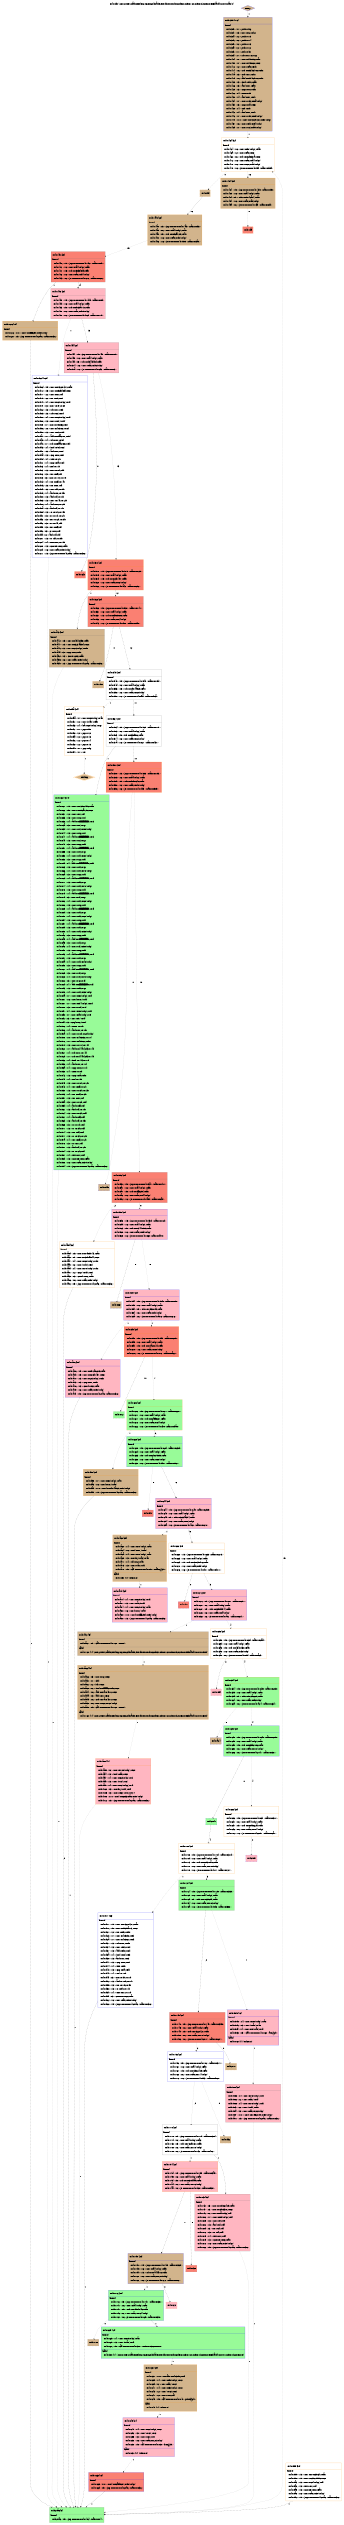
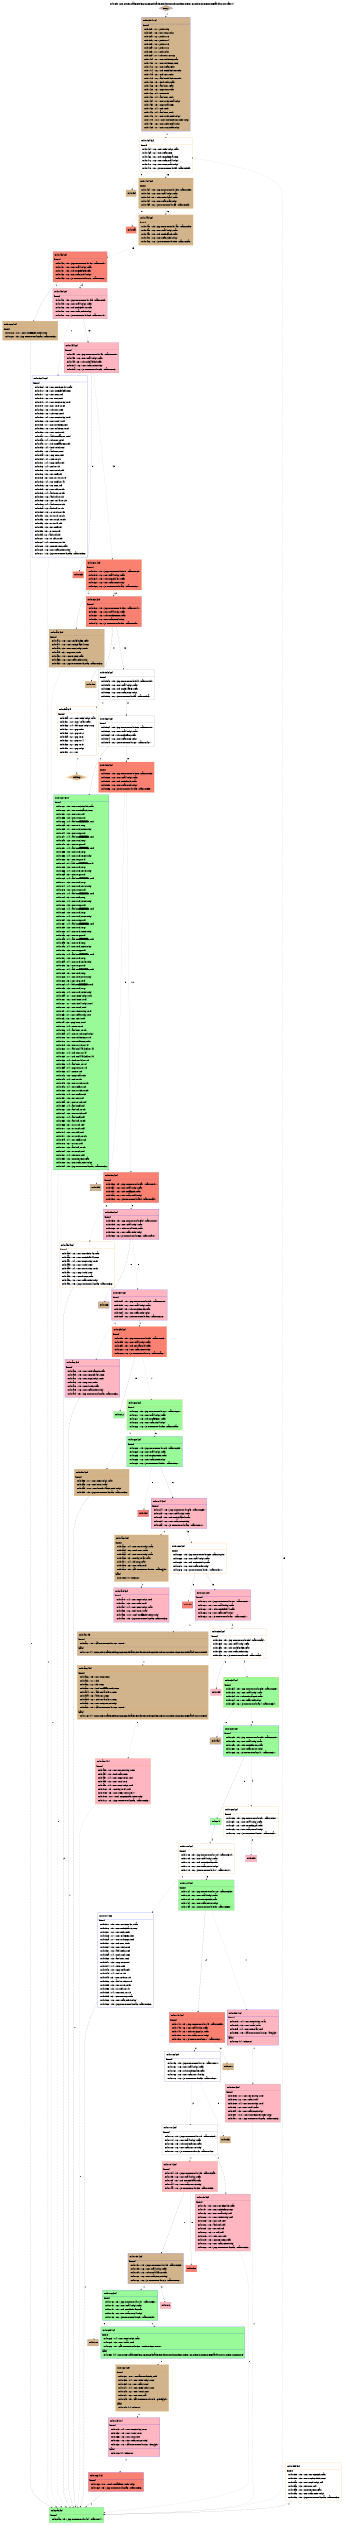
edge "0x401f8f" -> "0x4014a0 [28]": now "0x401484 [28]" -> "0x4014a0 [28]"
